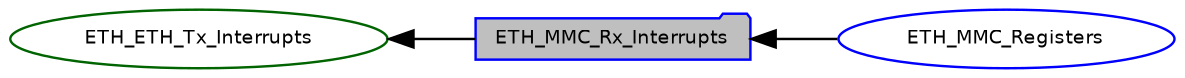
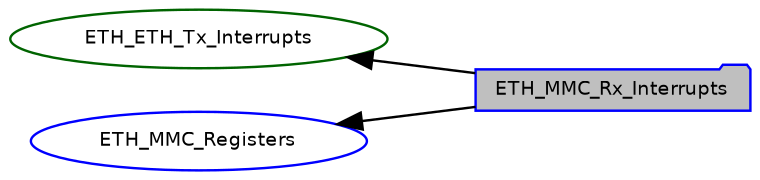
edge "ETH_MMC_Registers" -> "ETH_MMC_Rx_Interrupts": reversed
